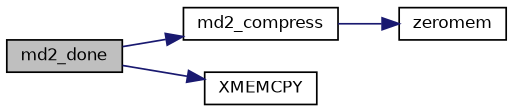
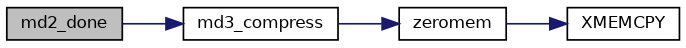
node "md2_compress": label "md2_compress" -> "md3_compress"
edge "md2_done" -> "XMEMCPY": now "zeromem" -> "XMEMCPY"
